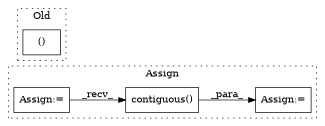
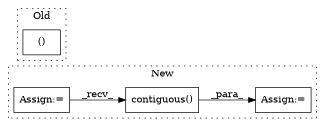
cluster "Assign": label "Assign" -> "New"
